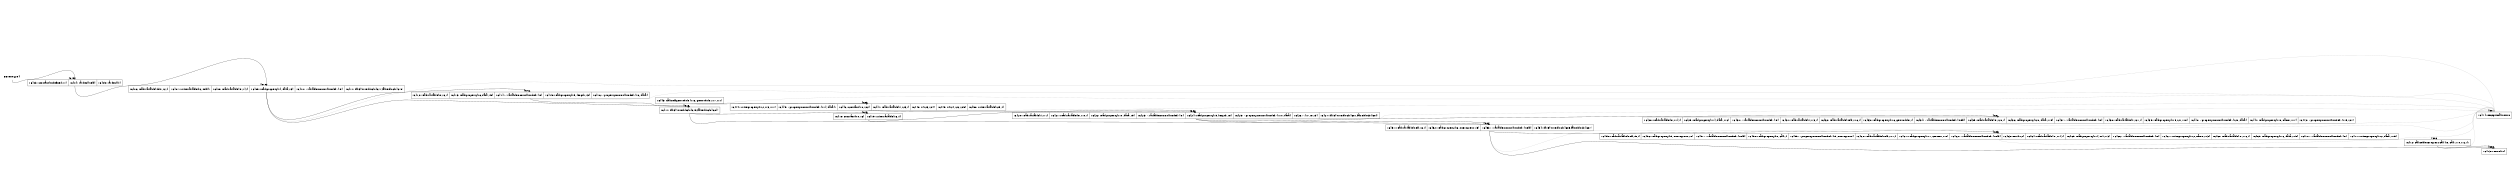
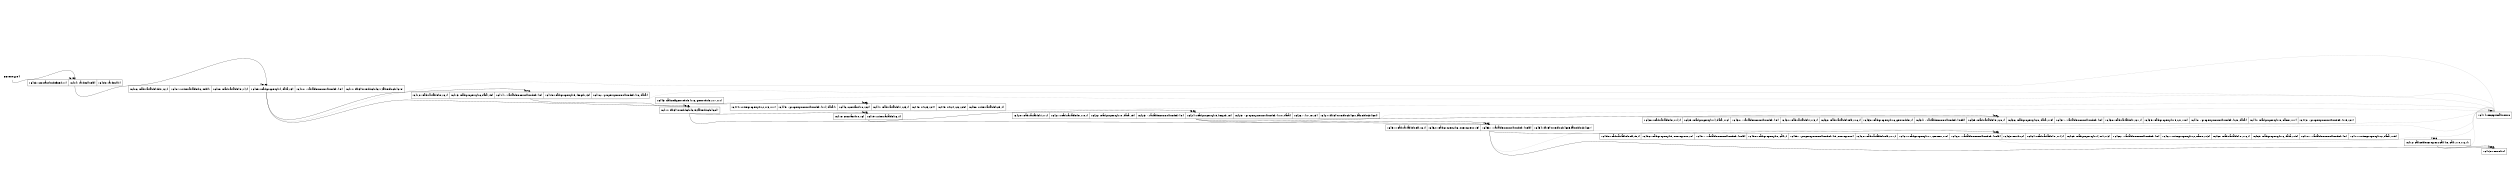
edge "16444: write-property[v12,v13,v11]" -> "16420: read-variable['i',v7,-]": removed
